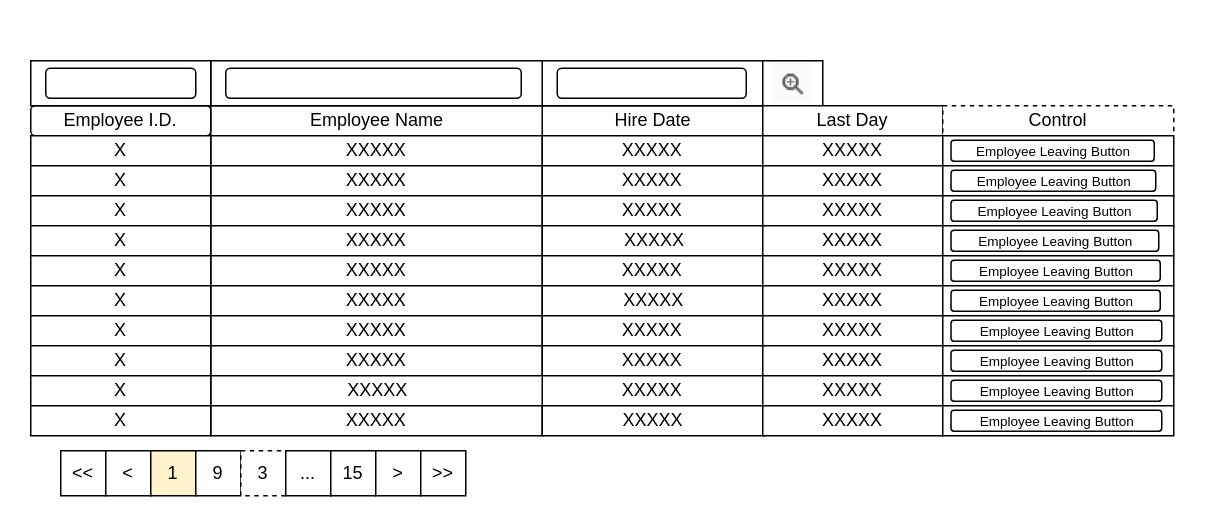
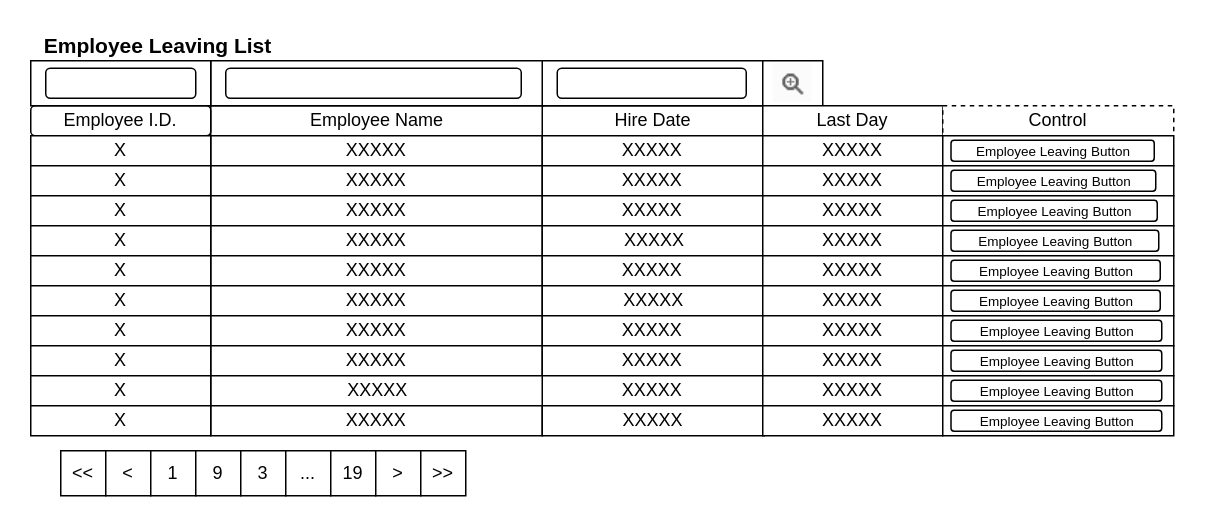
node "Employee Leaving List": added
node "1": fillcolor #fff2cc -> #ffffff
node "3": style dashed -> solid
node "15": label "15" -> "19"
